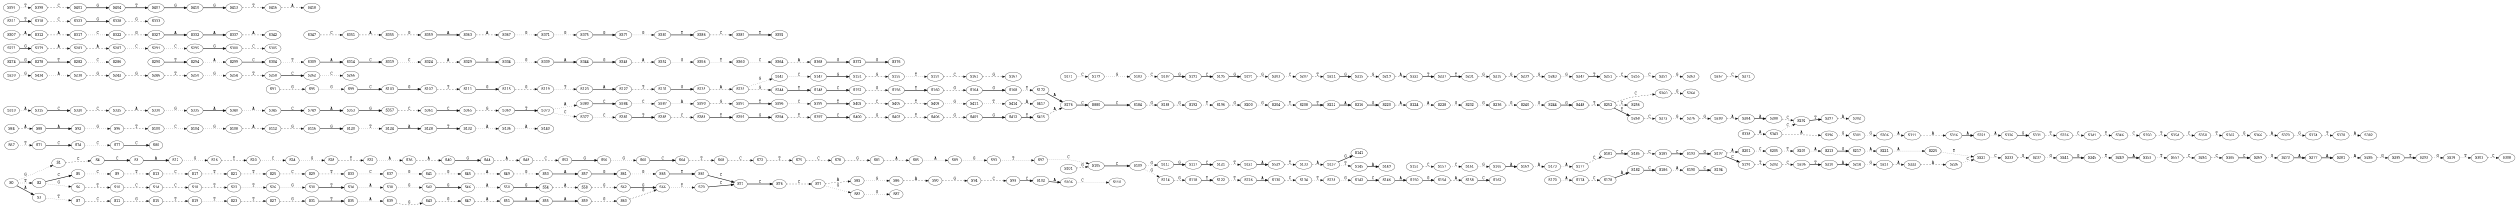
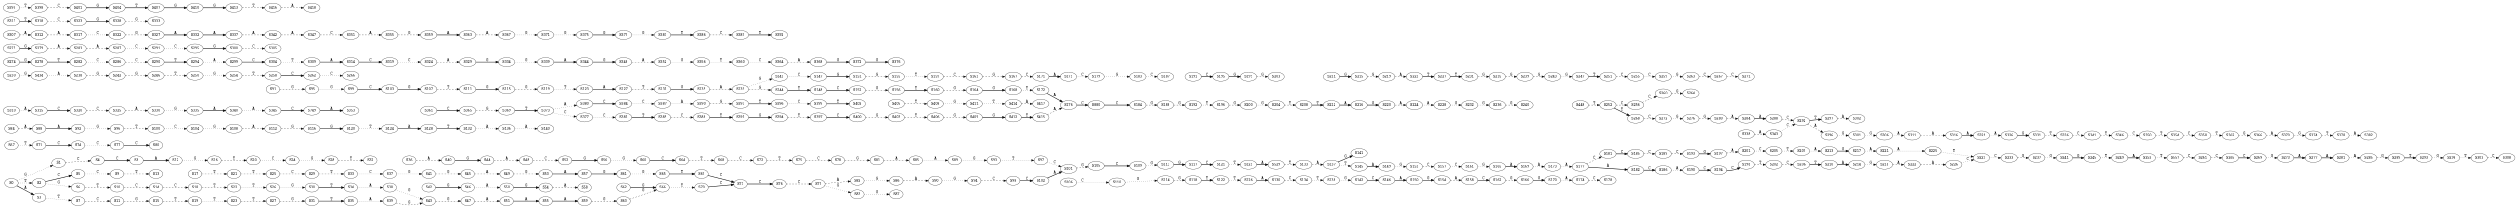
edge "S342" -> "S347": added, label "A"
edge "S286" -> "S290": added, label "C"
node "S171": added
edge "S187" -> "S191": removed, label "G"
node "S207": removed
edge "S263" -> "S267": added, label "C"
edge "S252" -> "S260": now "S256" -> "S260"
edge "S402" -> "S405": removed, label "C"
node "S244": removed
node "S357": removed
edge "S343" -> "S296": now "S292" -> "S296"
edge "S189" -> "S193": style bold -> dashed
edge "S197" -> "S198": now "S194" -> "S198"
edge "S32" -> "S36": removed, label "A"
edge "S97" -> "S105": now "S97" -> "S101"
edge "S149" -> "S153": added, label "G"
edge "S109" -> "S114": now "S110" -> "S114"
edge "S13" -> "S17": removed, label "C"
edge "S178" -> "S182": now "S177" -> "S182"
node "S166": added
edge "S90" -> "S94": style dashed -> dotted
edge "S102" -> "S106": now "S102" -> "S101"
edge "S38" -> "S42": now "S38" -> "S43"
edge "S58" -> "S62": removed, label "G"
